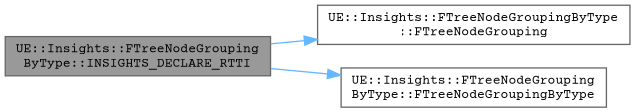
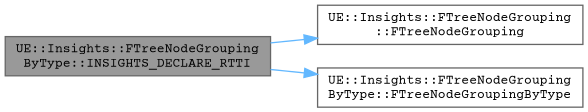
node "UE::Insights::FTreeNodeGroupingByType ::FTreeNodeGrouping": label "UE::Insights::FTreeNodeGroupingByType ::FTreeNodeGrouping" -> "UE::Insights::FTreeNodeGrouping ::FTreeNodeGrouping"
